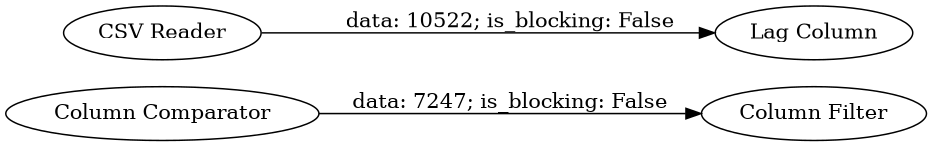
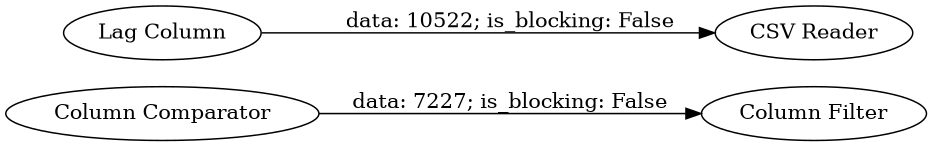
edge "CSV Reader" -> "Lag Column": reversed
edge "Column Comparator" -> "Column Filter": label "data: 7247; is_blocking: False" -> "data: 7227; is_blocking: False"
